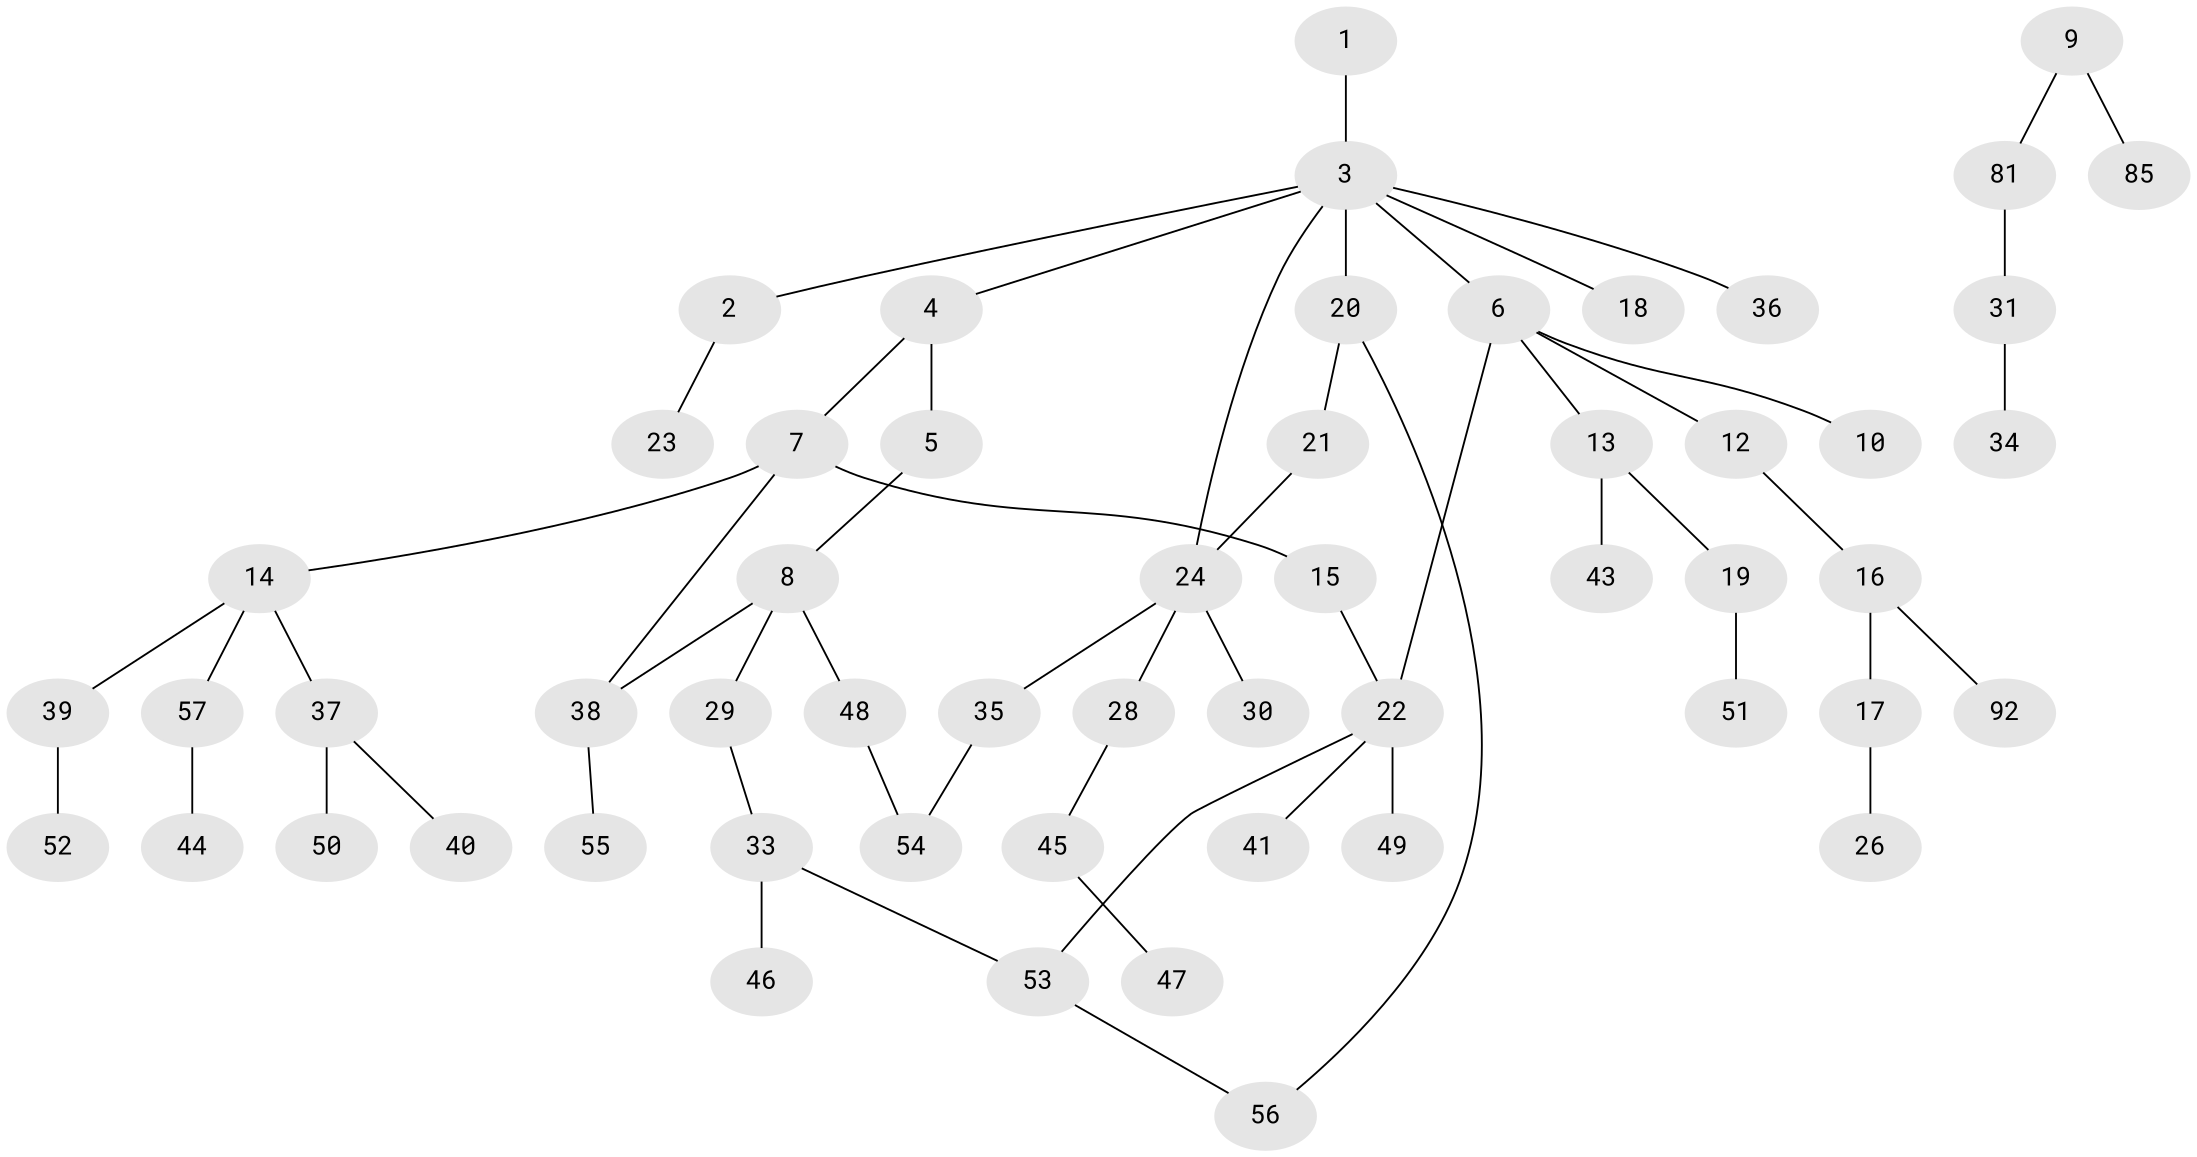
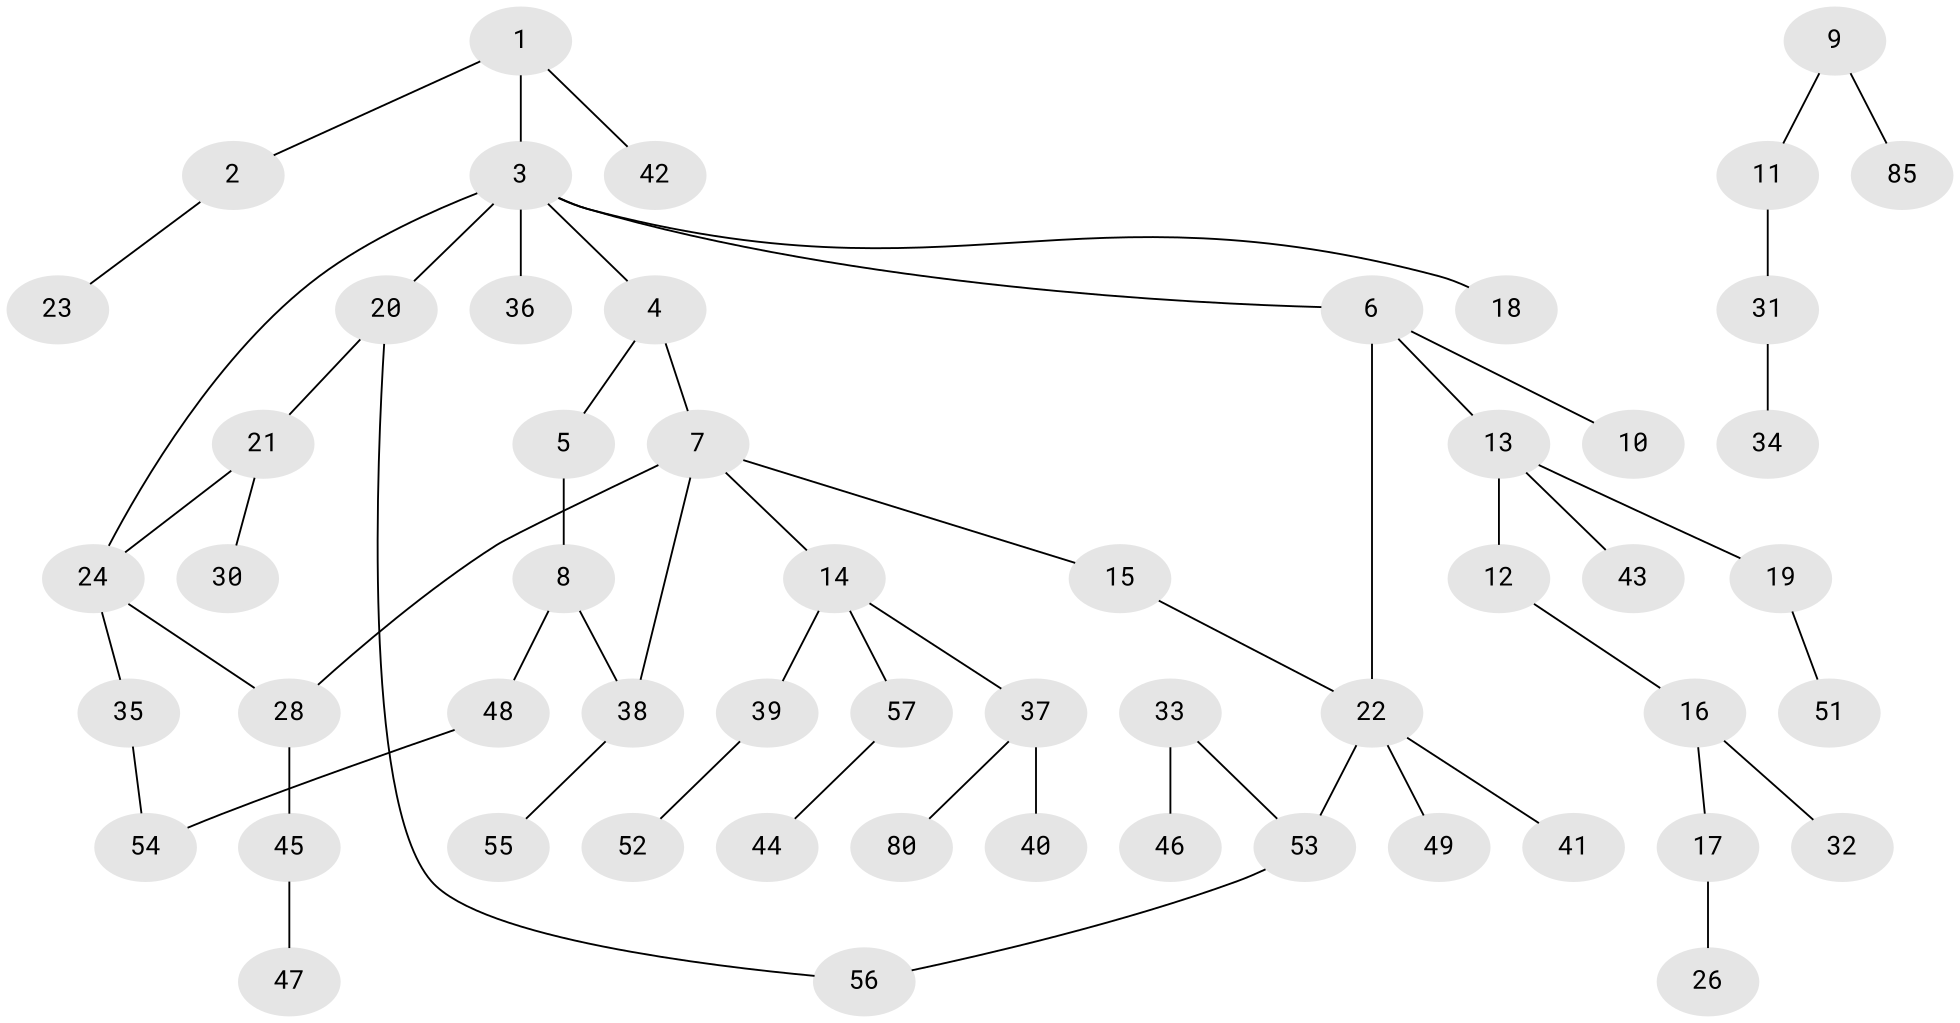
node "42": added
node "81": label "81" -> "11"
edge "3" -- "2": now "1" -- "2"
edge "6" -- "12": now "13" -- "12"
edge "7" -- "28": added
edge "24" -- "30": now "21" -- "30"
node "29": removed
node "92": label "92" -> "32"
node "50": label "50" -> "80"
